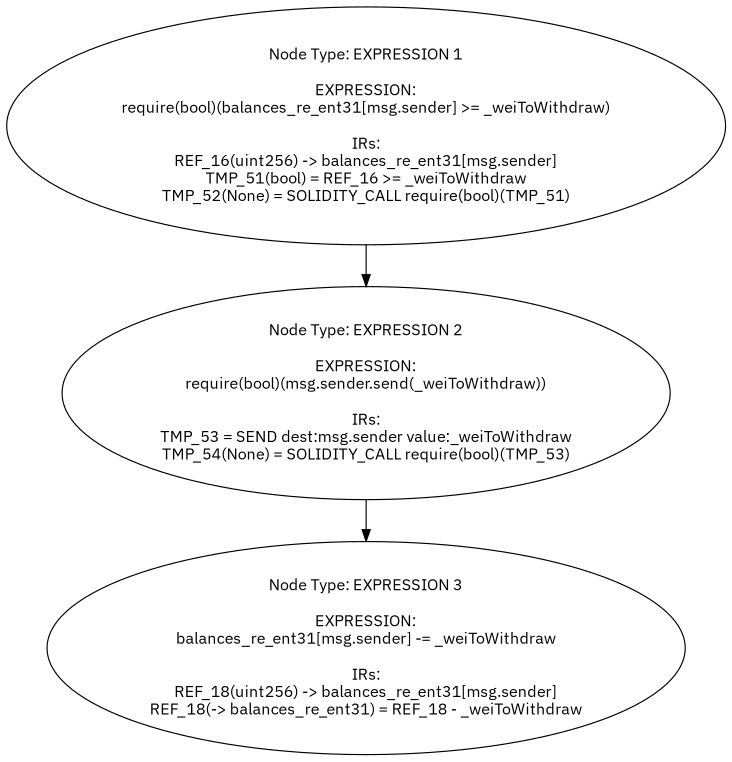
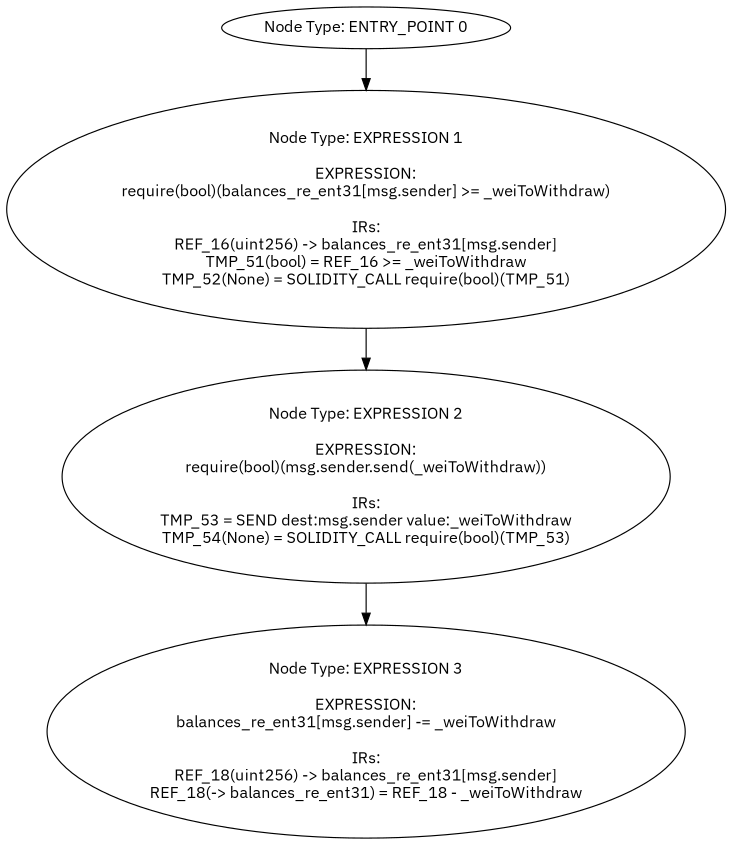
node "Node Type: ENTRY_POINT 0": added
